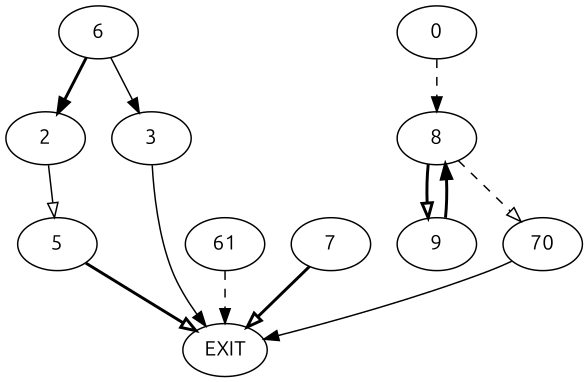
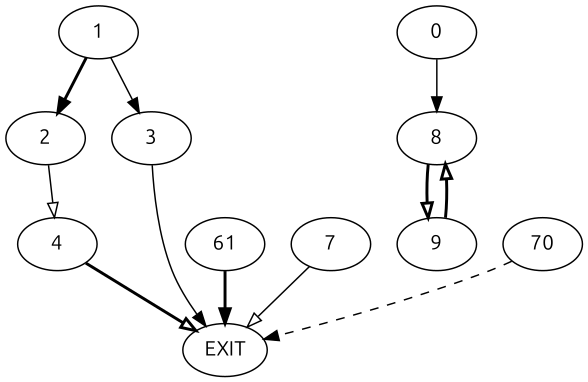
node "6": label "6" -> "1"
edge "0" -> "8": style dashed -> solid
edge "8" -> "70": removed
edge "9" -> "8": arrowhead normal -> onormal
node "5": label "5" -> "4"
edge "61" -> "EXIT": style dashed -> bold
edge "7" -> "EXIT": style bold -> solid
edge "70" -> "EXIT": style solid -> dashed
